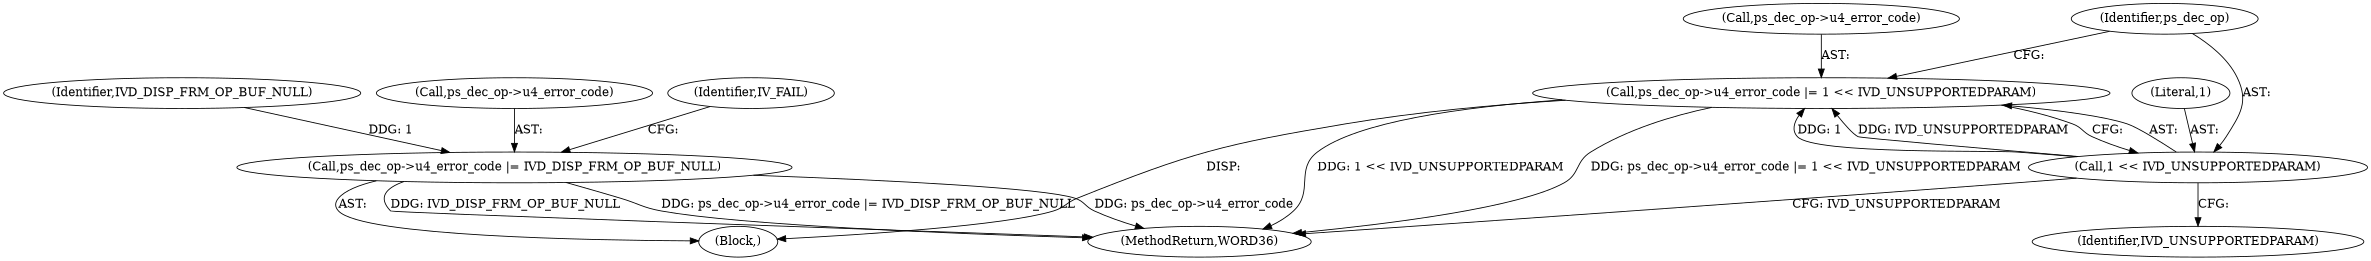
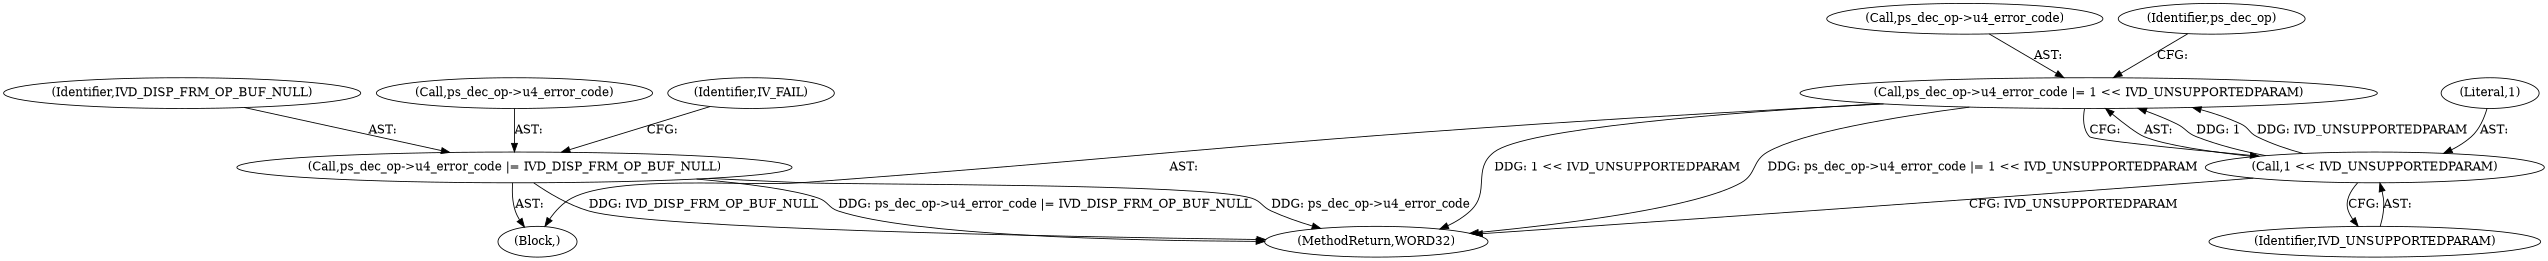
edge "(Identifier,ps_dec_op)" -> "(Call,1 << IVD_UNSUPPORTEDPARAM)": now "(Identifier,IVD_UNSUPPORTEDPARAM)" -> "(Call,1 << IVD_UNSUPPORTEDPARAM)"
edge "(Identifier,IVD_DISP_FRM_OP_BUF_NULL)" -> "(Call,ps_dec_op->u4_error_code |= IVD_DISP_FRM_OP_BUF_NULL)": label "DDG: 1" -> "AST: "
edge "(Call,ps_dec_op->u4_error_code |= 1 << IVD_UNSUPPORTEDPARAM)" -> "(Block,)": label "DISP: " -> "AST: "
node "(MethodReturn,WORD36)": label "(MethodReturn,WORD36)" -> "(MethodReturn,WORD32)"
